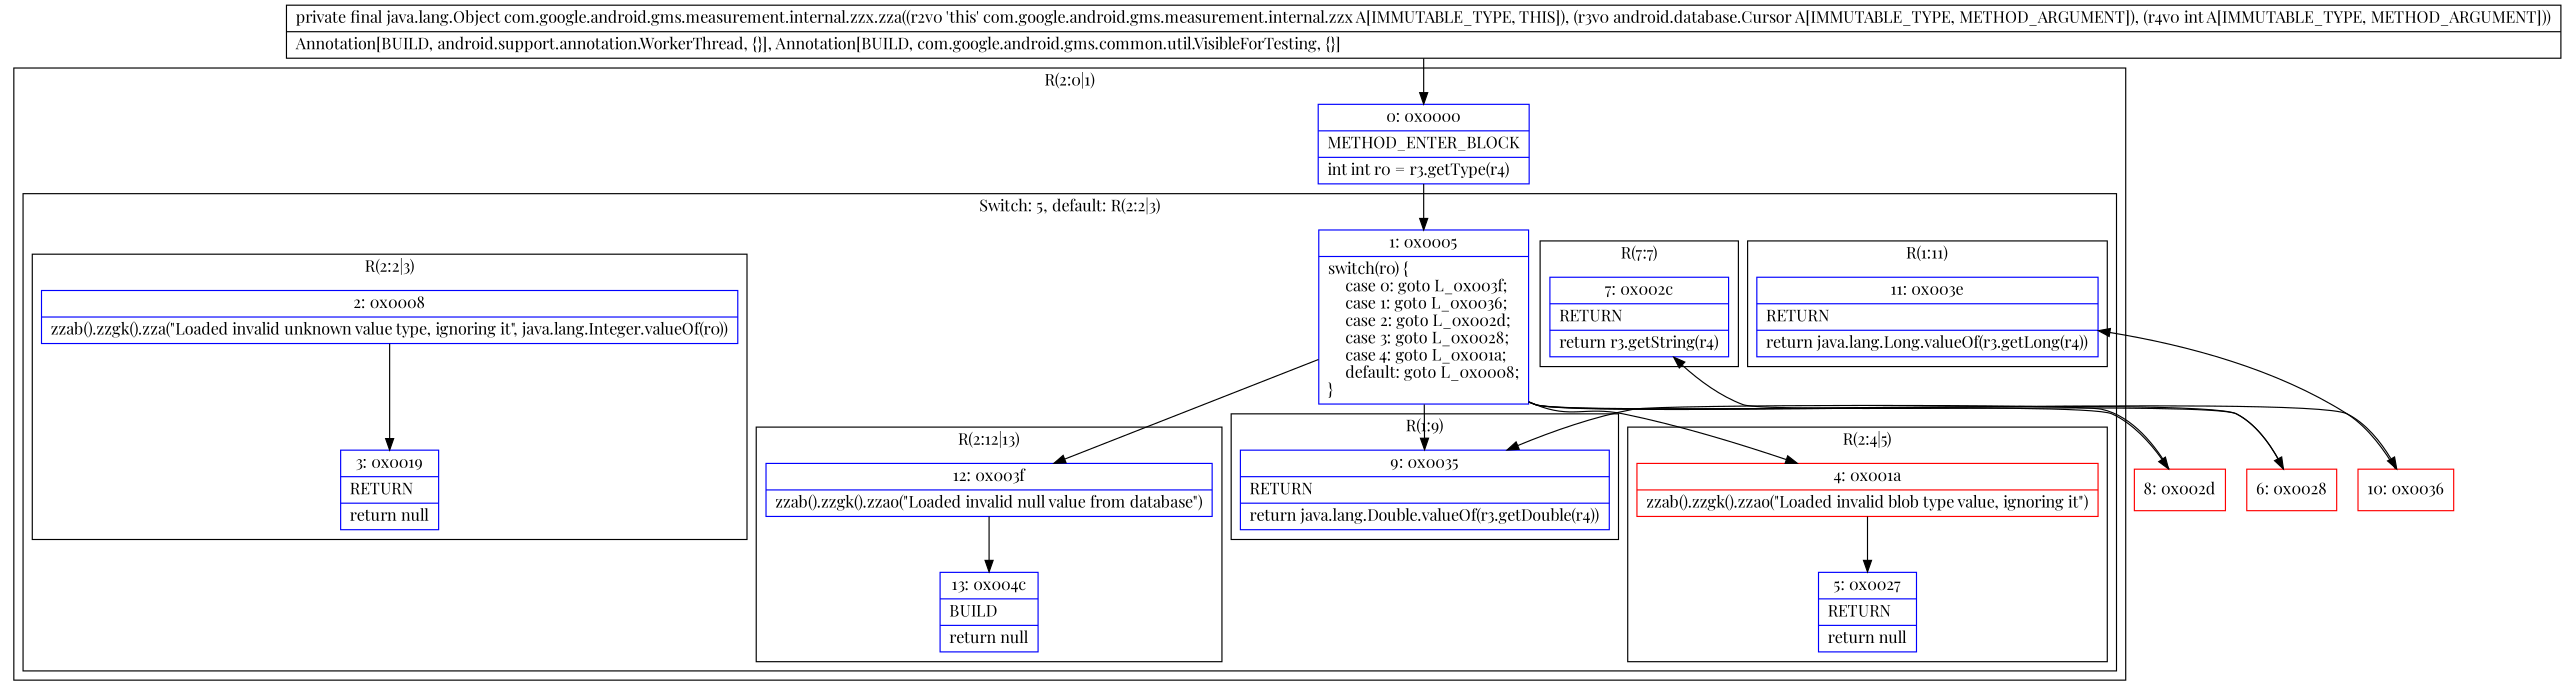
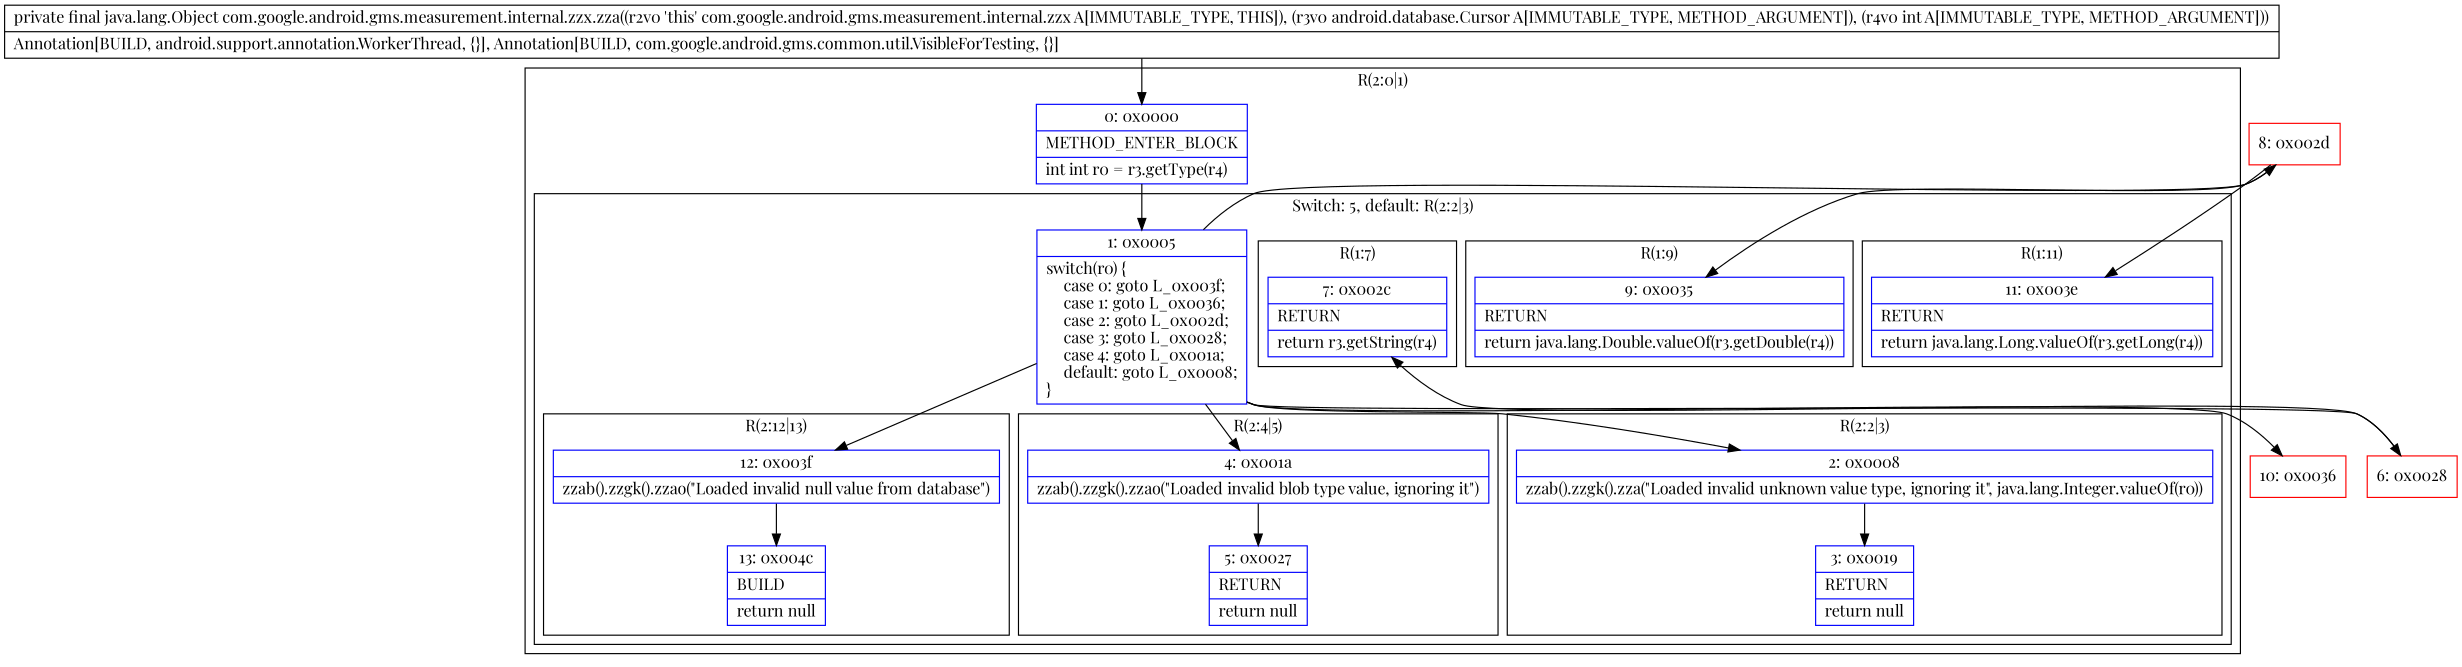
cluster "R(7:7)": label "R(7:7)" -> "R(1:7)"
edge "10: 0x0036" -> "11: 0x003e": now "8: 0x002d" -> "11: 0x003e"
edge "1: 0x0005" -> "9: 0x0035": now "1: 0x0005" -> "2: 0x0008"
node "4: 0x001a": color red -> blue
